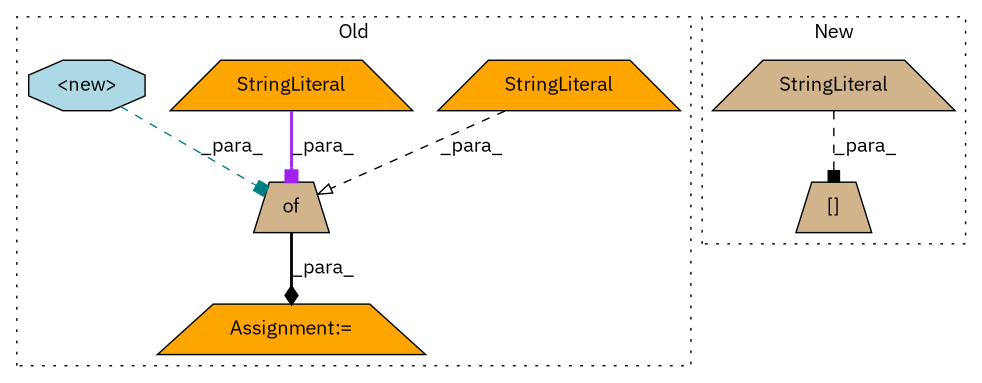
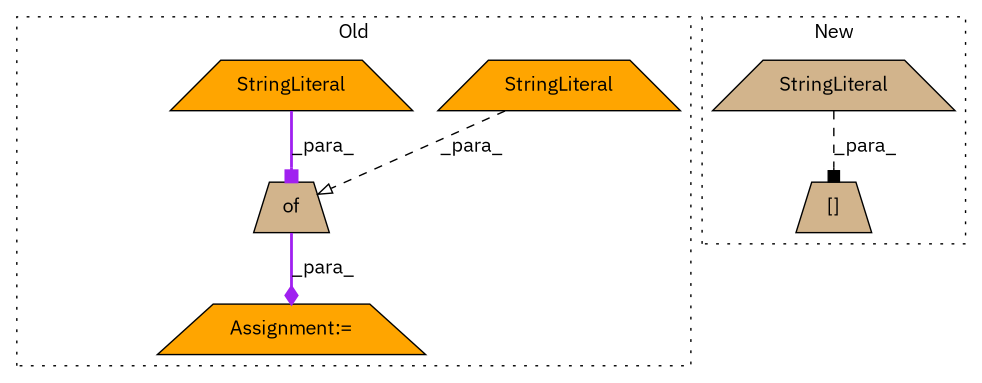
node "<new>": removed
edge "of" -> "Assignment:=": color black -> purple
